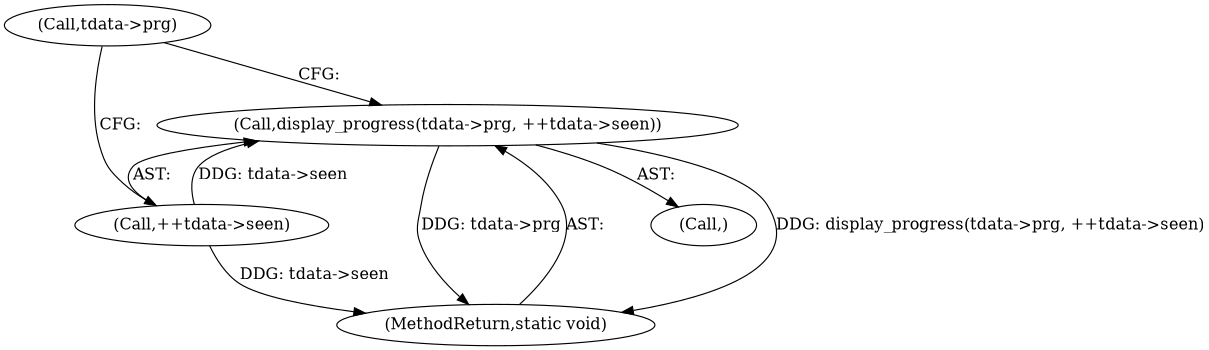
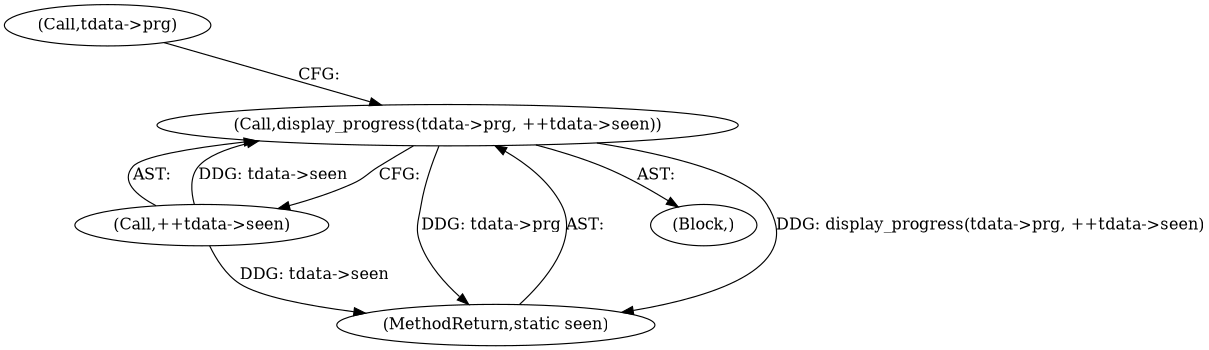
edge "(Call,tdata->prg)" -> "(Call,++tdata->seen)": now "(Call,display_progress(tdata->prg, ++tdata->seen))" -> "(Call,++tdata->seen)"
node "(Call,)": label "(Call,)" -> "(Block,)"
node "(MethodReturn,static void)": label "(MethodReturn,static void)" -> "(MethodReturn,static seen)"
